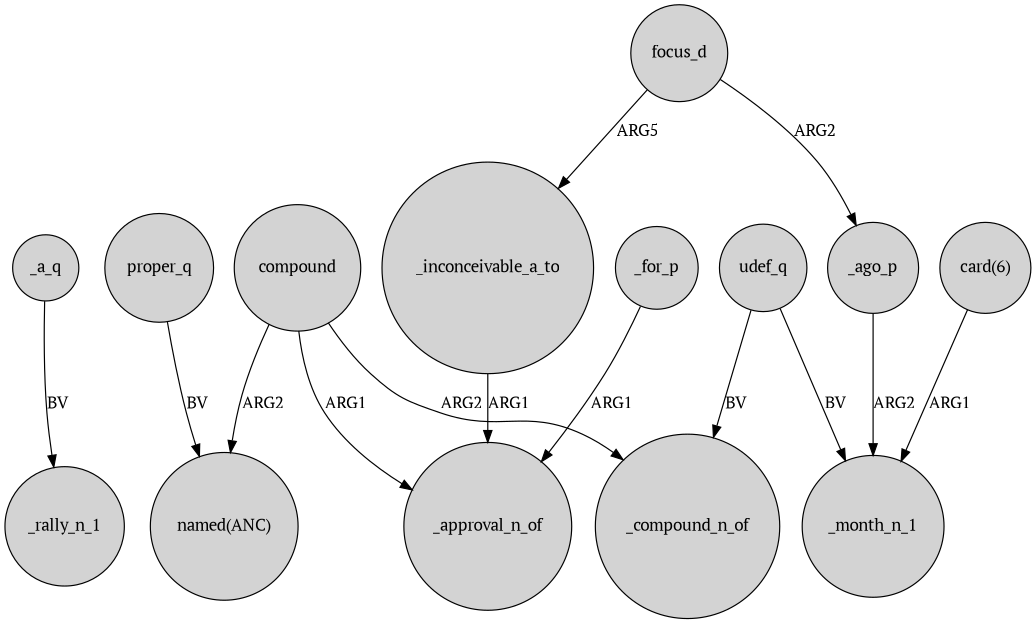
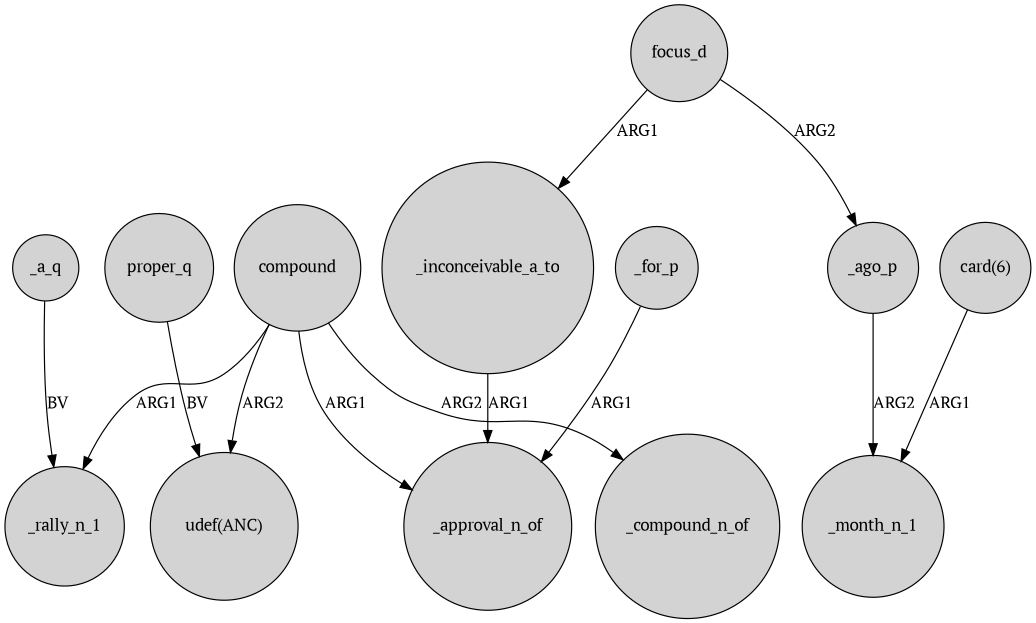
edge "focus_d" -> "_inconceivable_a_to": label "ARG5" -> "ARG1"
node "udef_q": removed
edge "compound" -> "_rally_n_1": added, label "ARG1"
node "named(ANC)": label "named(ANC)" -> "udef(ANC)"
